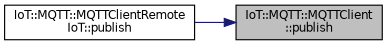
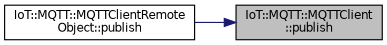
node "IoT::MQTT::MQTTClientRemote IoT::publish": label "IoT::MQTT::MQTTClientRemote IoT::publish" -> "IoT::MQTT::MQTTClientRemote Object::publish"
